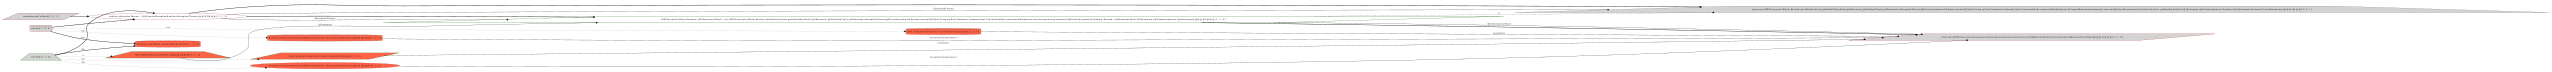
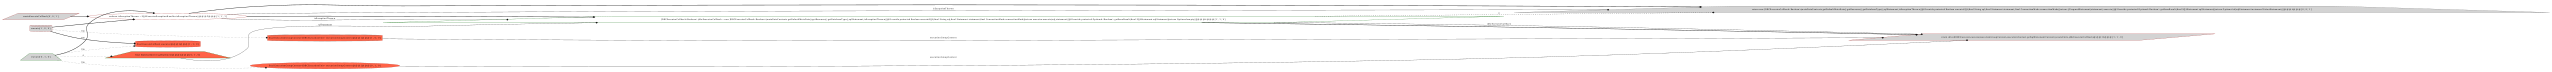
node "final Collection<RouteUnit> routeUnits@@@2@@@['1', '0', '0']": removed
edge "execute['0', '1', '0']" -> "final ExecuteCallback executor@@@2@@@['1', '1', '0']": style bold -> dotted
node "final Collection<RouteUnit> routeUnits@@@2@@@['0', '1', '0']": removed
